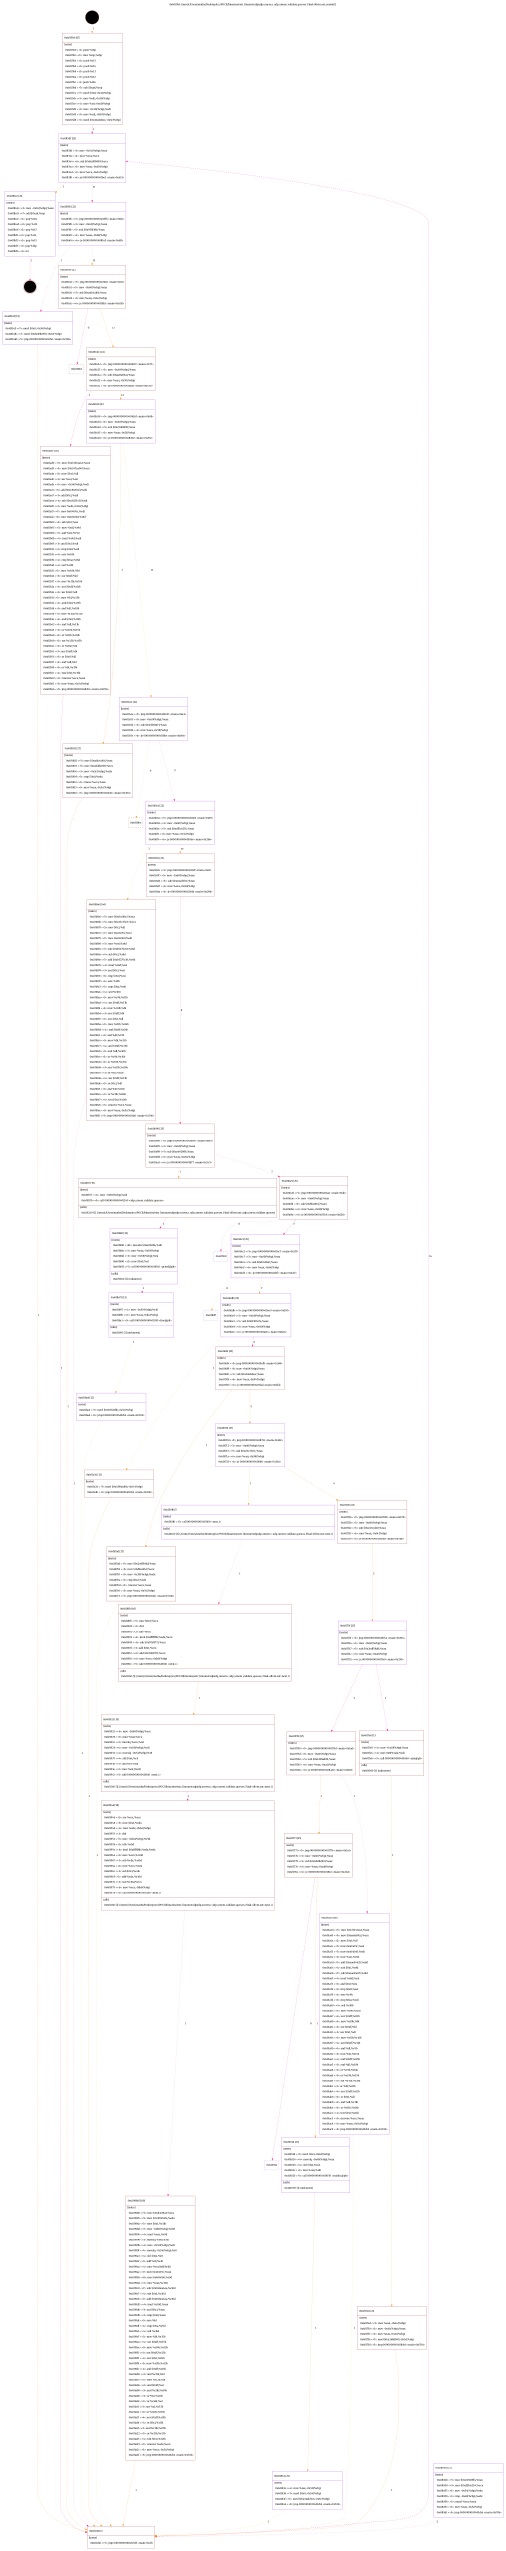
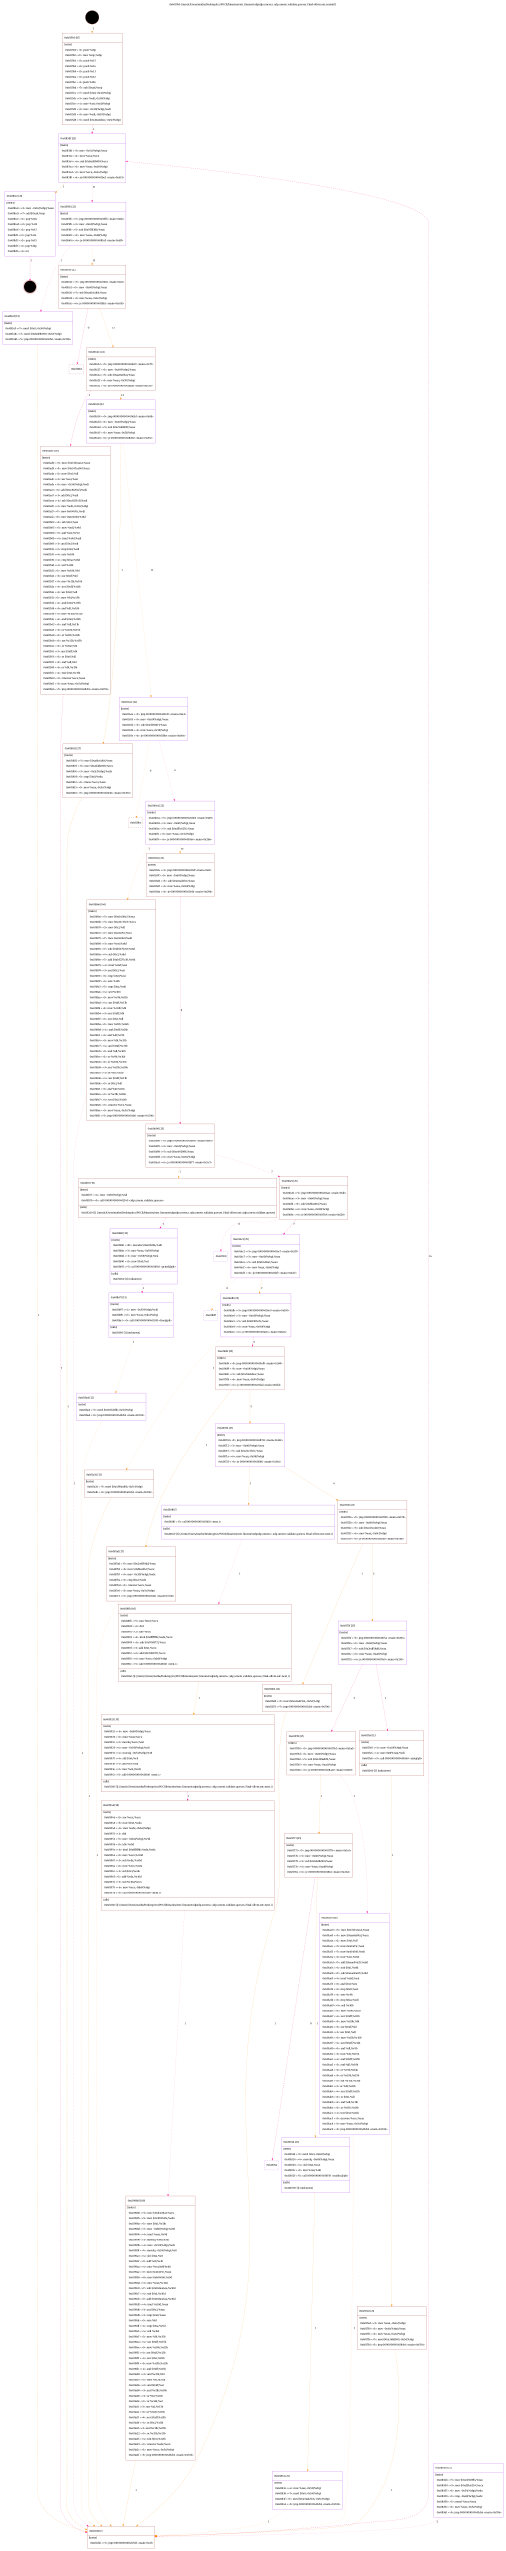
node "0x401b6b [12]": added
